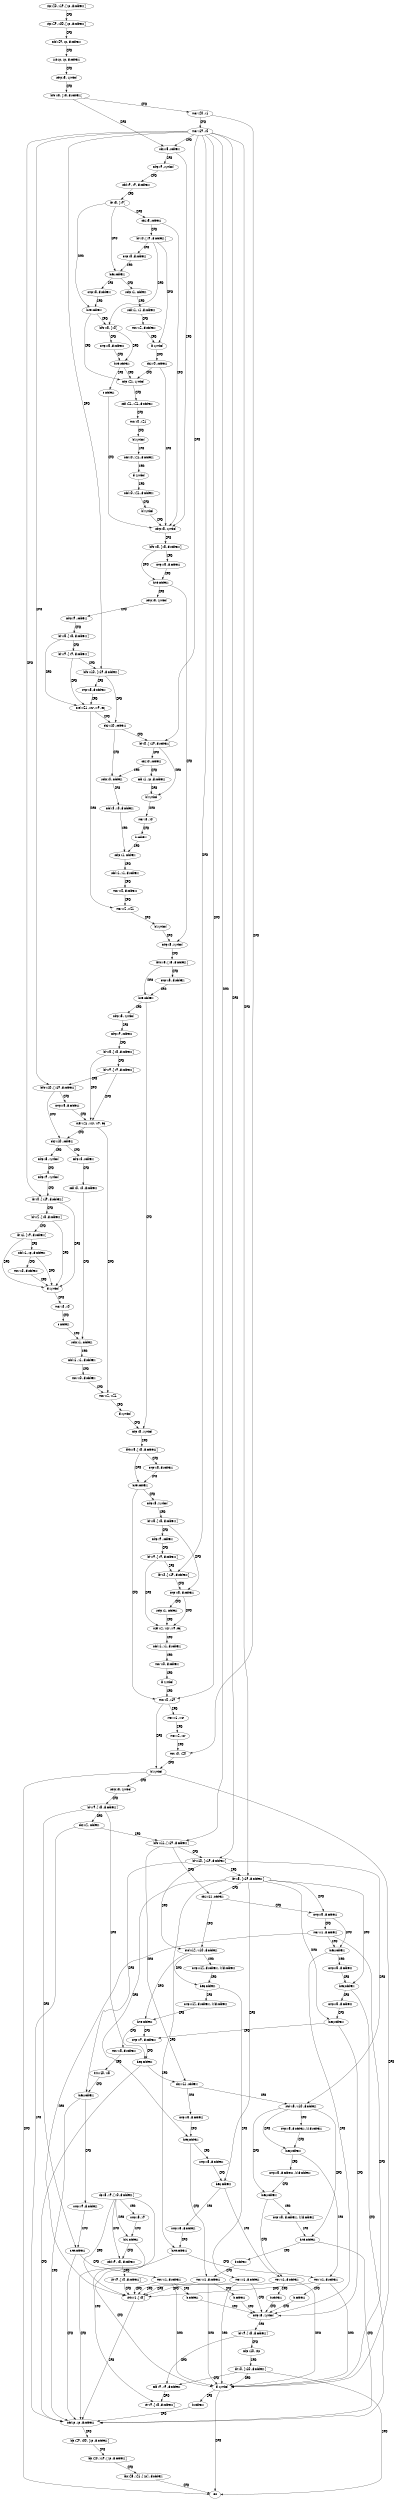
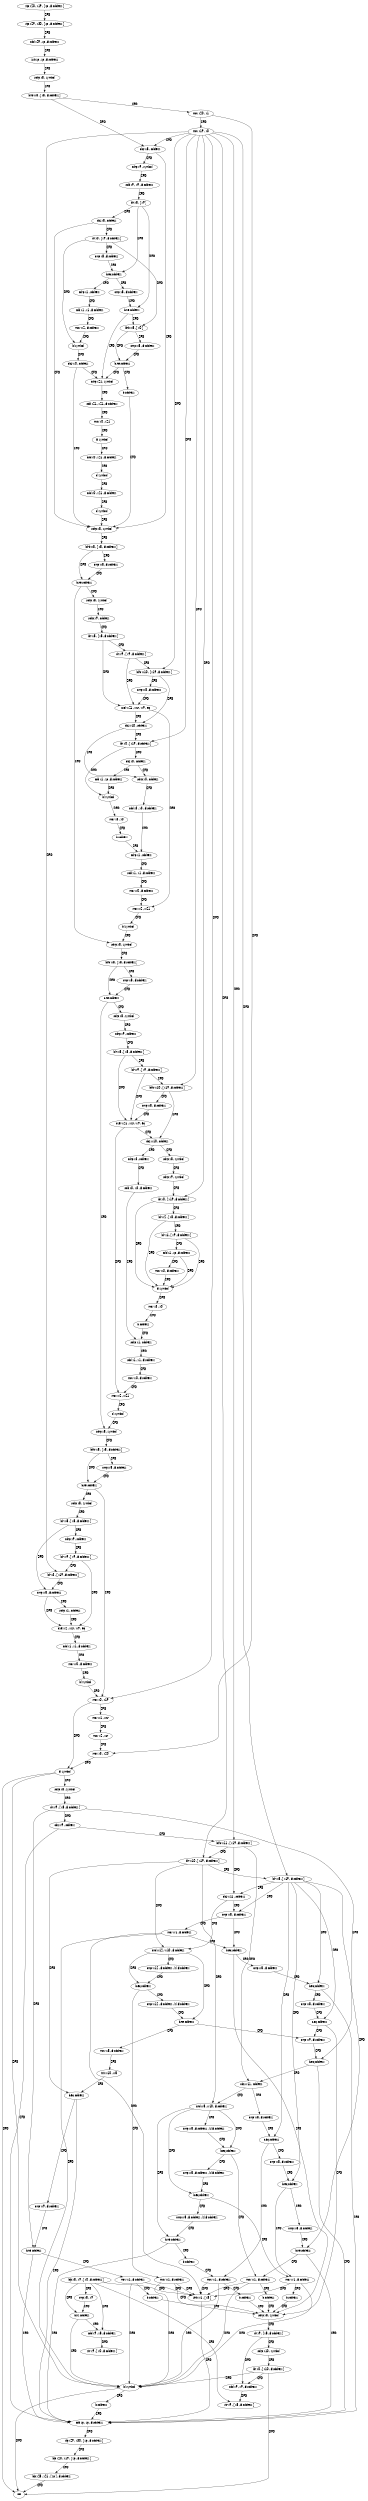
node "cbz w2 , address": label "cbz w2 , address" -> "cbz w9 , address"
edge "str x9 , [ x0 , # address ]" -> "strb w1 , [ x8 ]": removed, label "CFG"
node "adrp x10 , stp": label "adrp x10 , stp" -> "adrp x10 , symbol"
